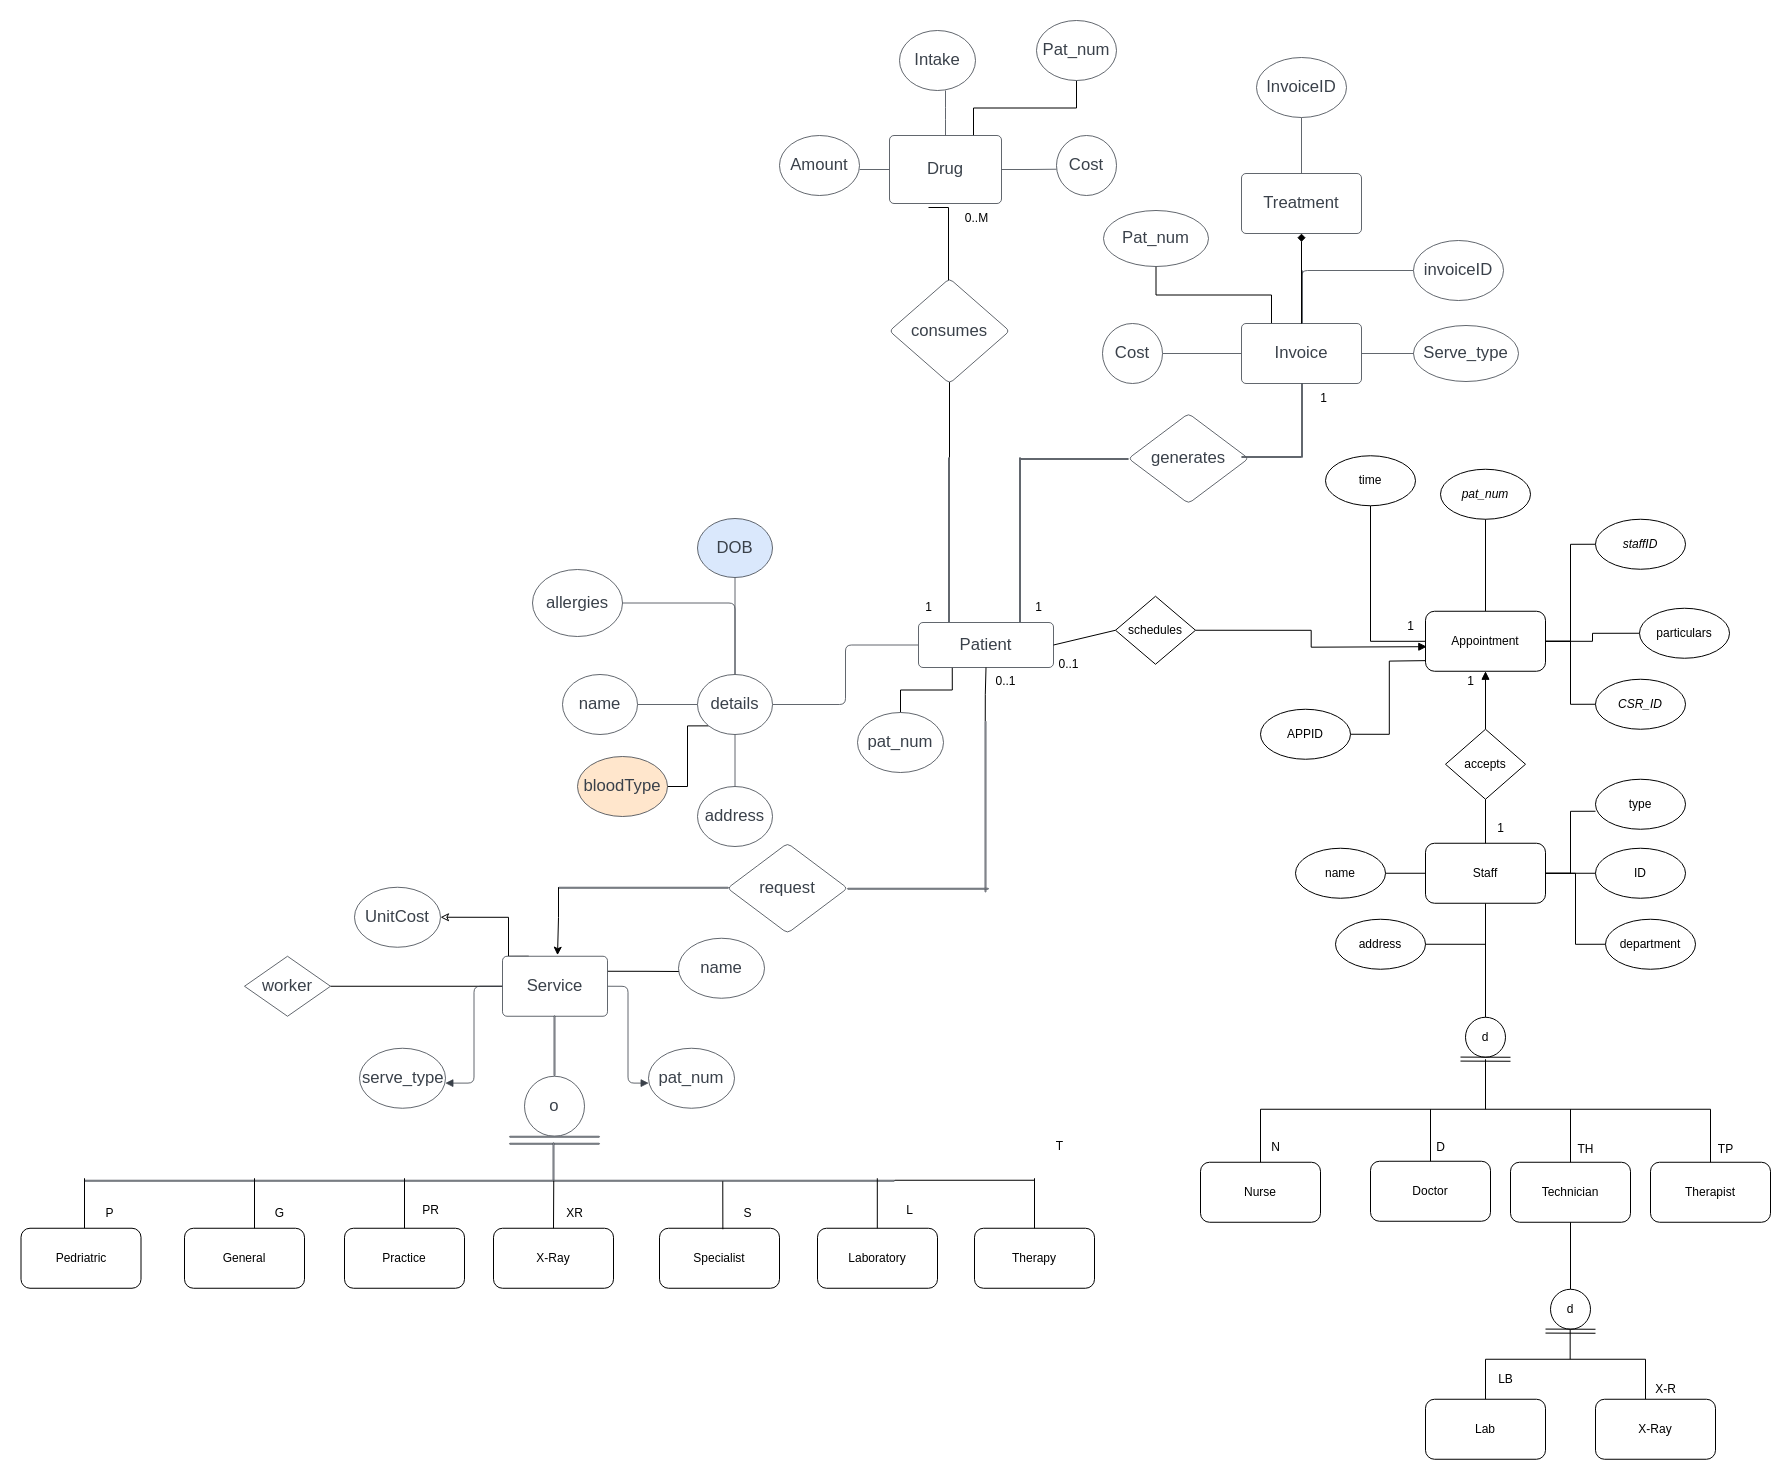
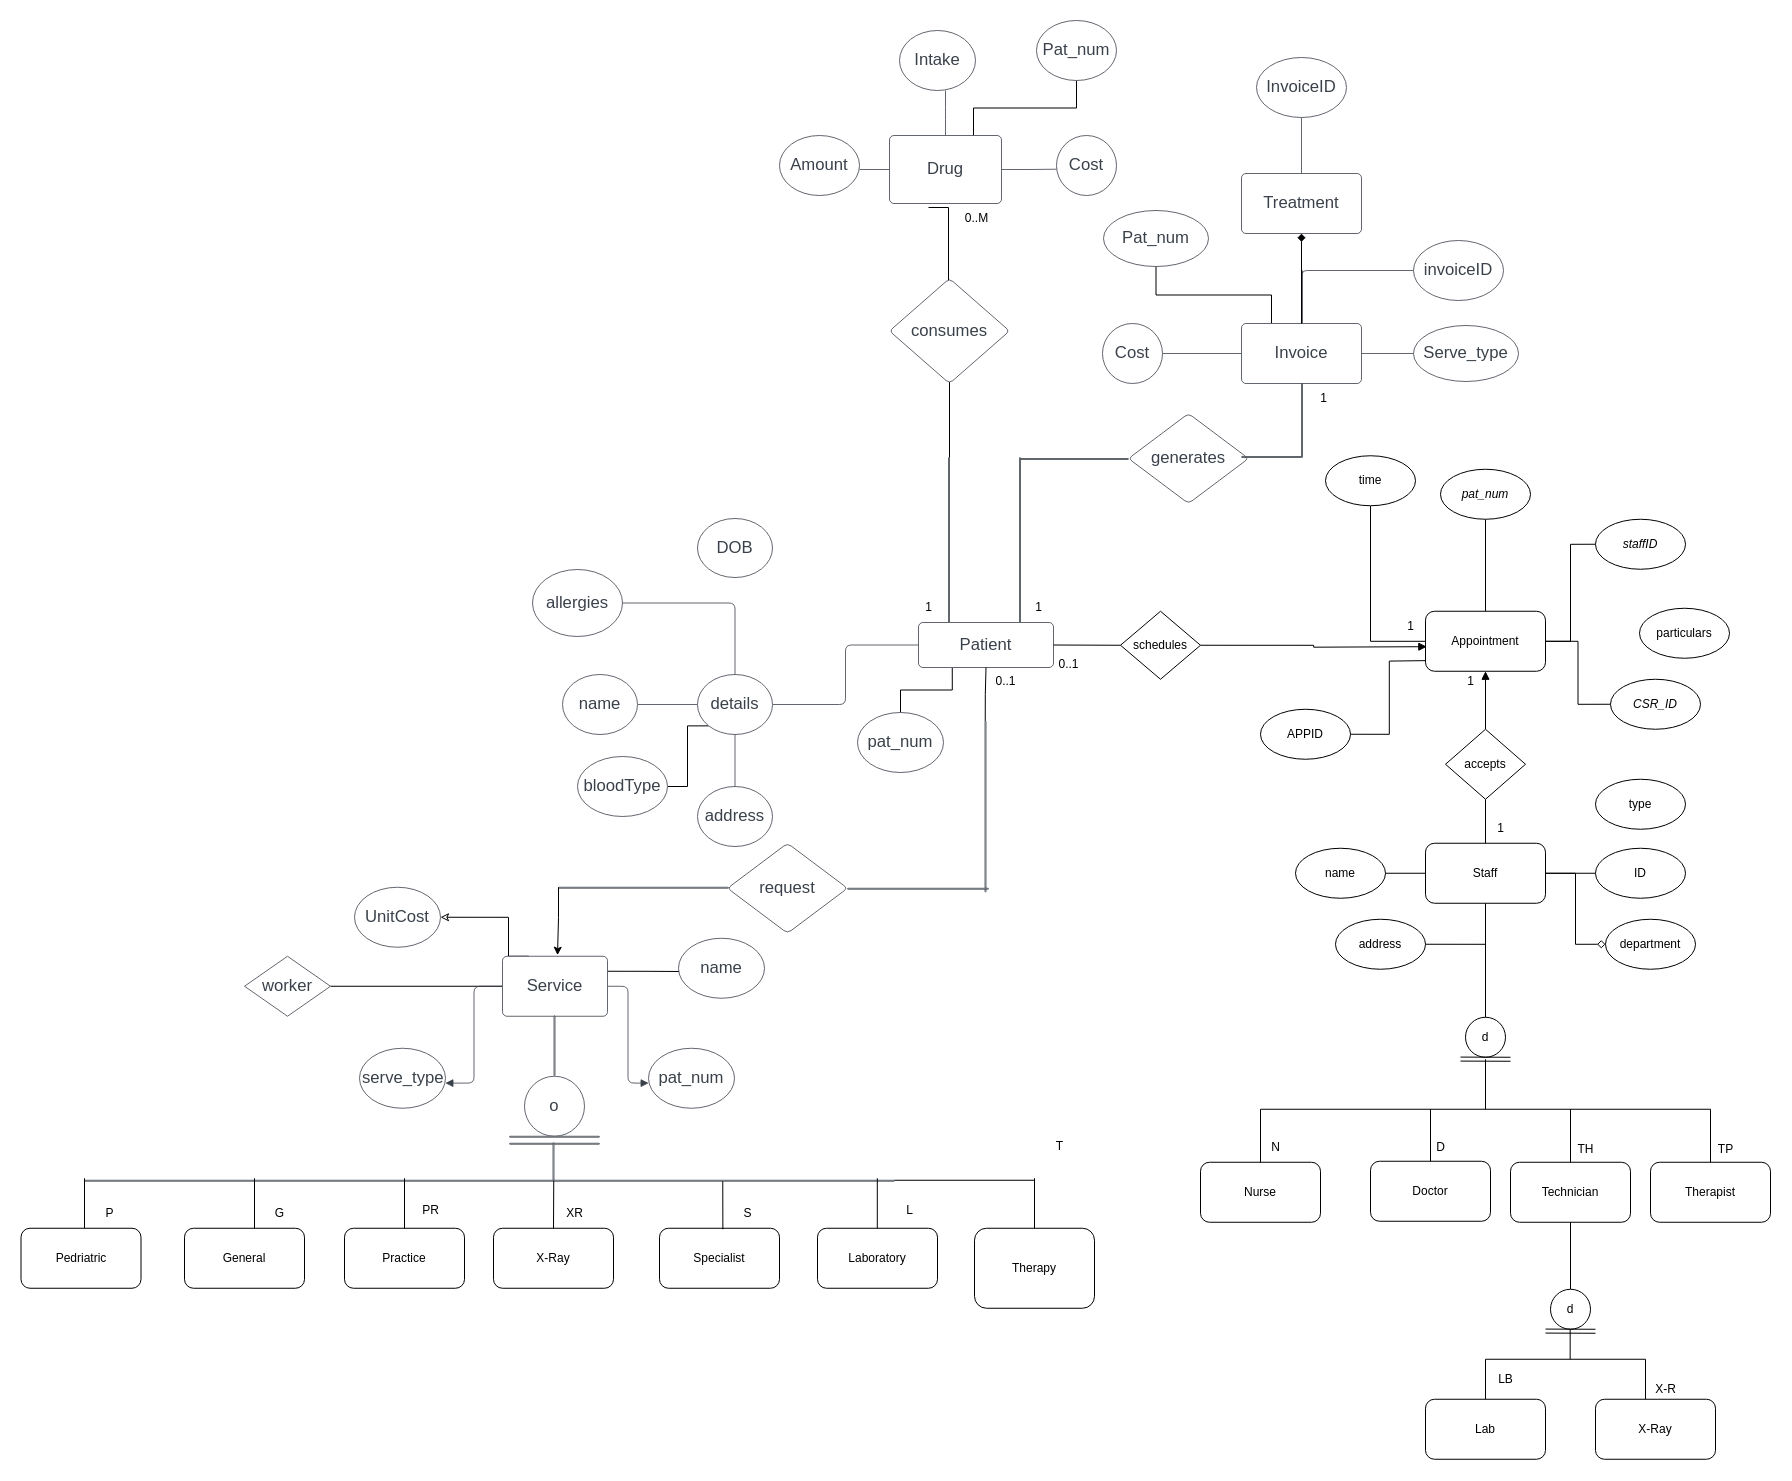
node "DOB": fillcolor #dae8fc -> #ffffff
edge "DOB" -- "details": removed
node "schedules": moved (1156, 630) -> (1161, 645)
edge "particulars" -- "Appointment": removed
node "CSR_ID": moved (1641, 704) -> (1656, 704)
node "bloodType": fillcolor #ffe6cc -> #ffffff
edge "type" -- "Staff": removed
edge "Staff" -- "department": arrowhead none -> diamond
node "Therapy": size 120x60 -> 120x80
